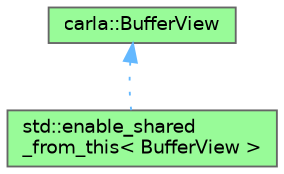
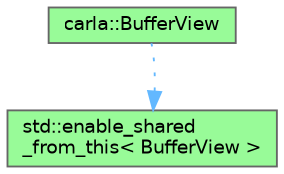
edge "std::enable_shared _from_this< BufferView >" -> "carla::BufferView": reversed
